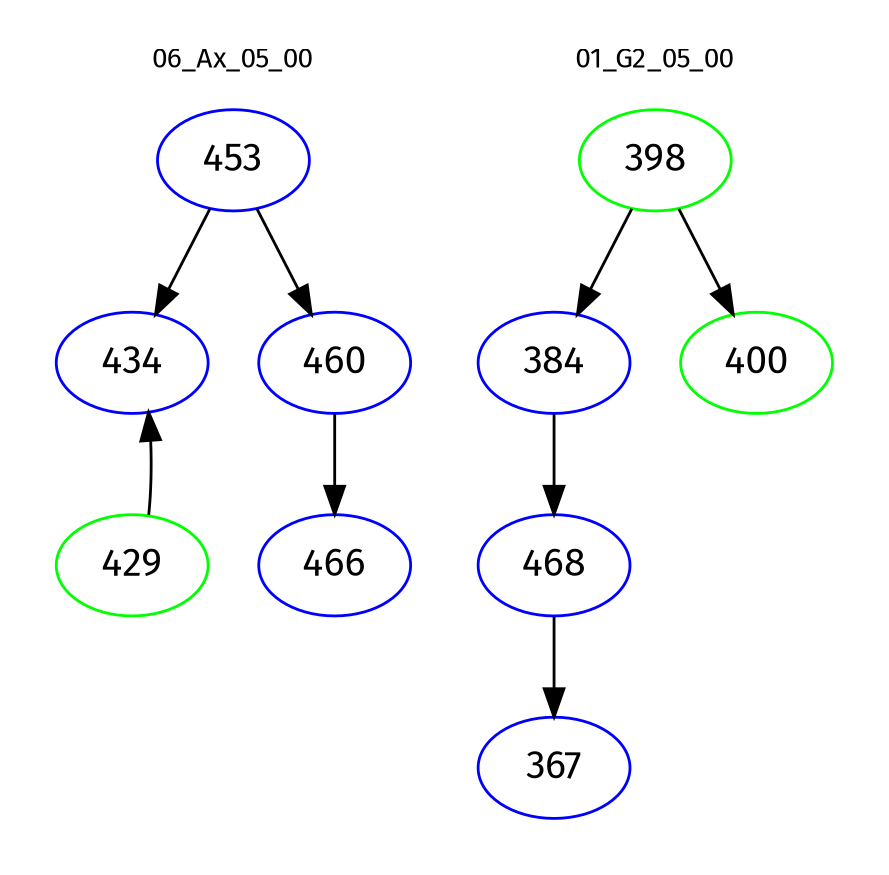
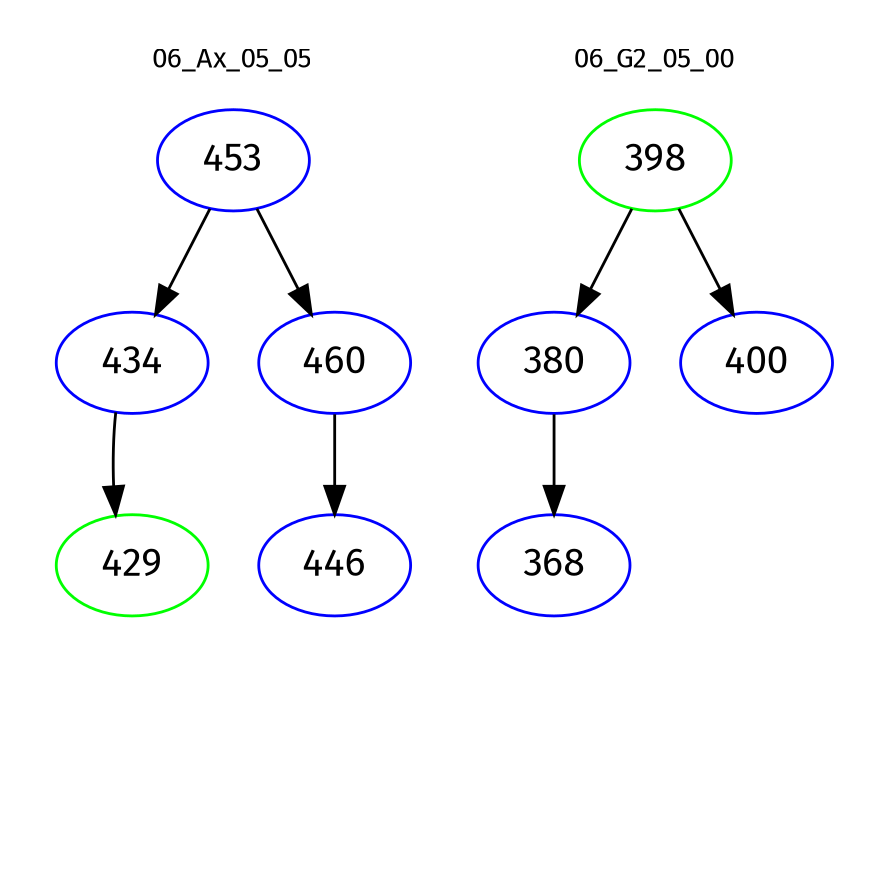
cluster "06_Ax_05_00": label "06_Ax_05_00" -> "06_Ax_05_05"
cluster "01_G2_05_00": label "01_G2_05_00" -> "06_G2_05_00"
node "384": label "384" -> "380"
node "400": color green -> blue
edge "429" -> "434": reversed
node "466": label "466" -> "446"
node "468": label "468" -> "368"
node "367": removed
